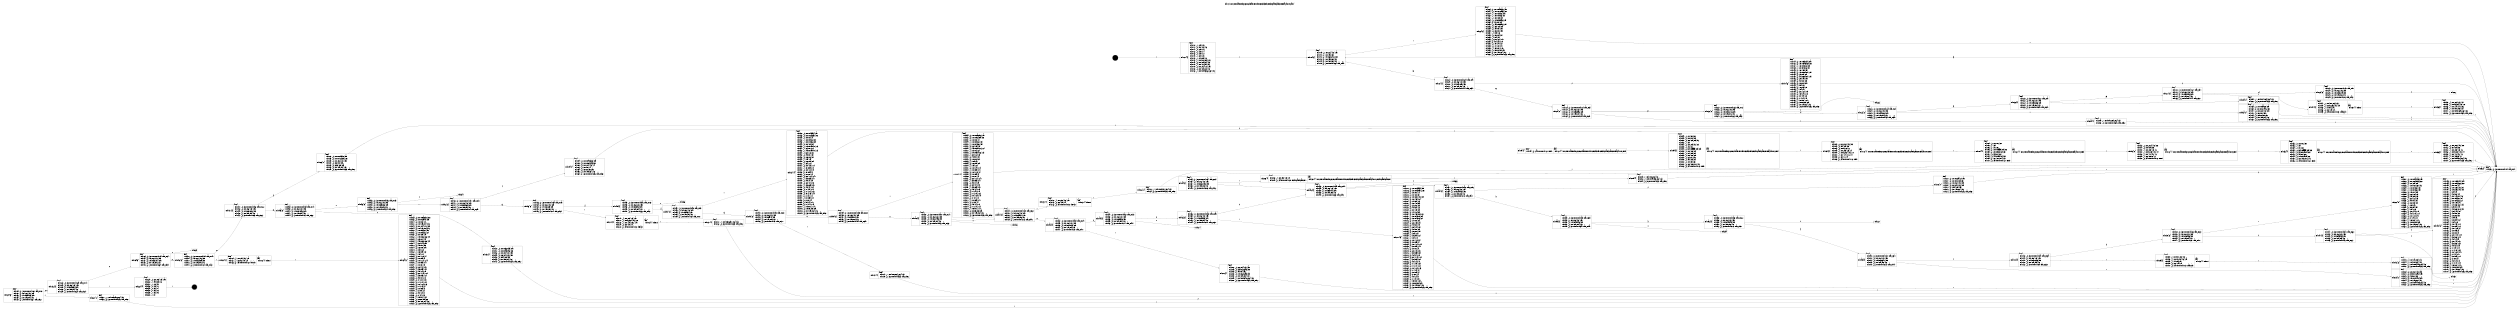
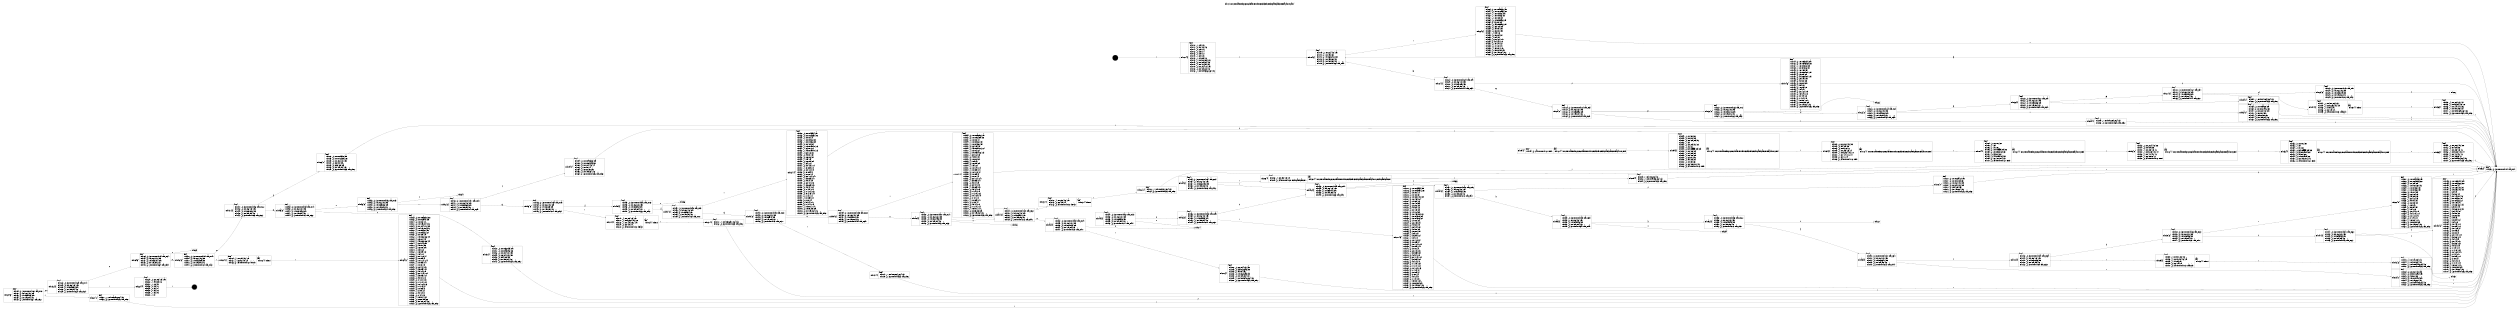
edge "0x401a34 [25]" -> "0x401a4d [25]": now "0x401a34 [25]" -> "0x402174"
